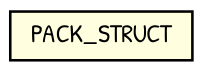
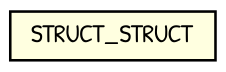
node "PACK_STRUCT": label "PACK_STRUCT" -> "STRUCT_STRUCT"
